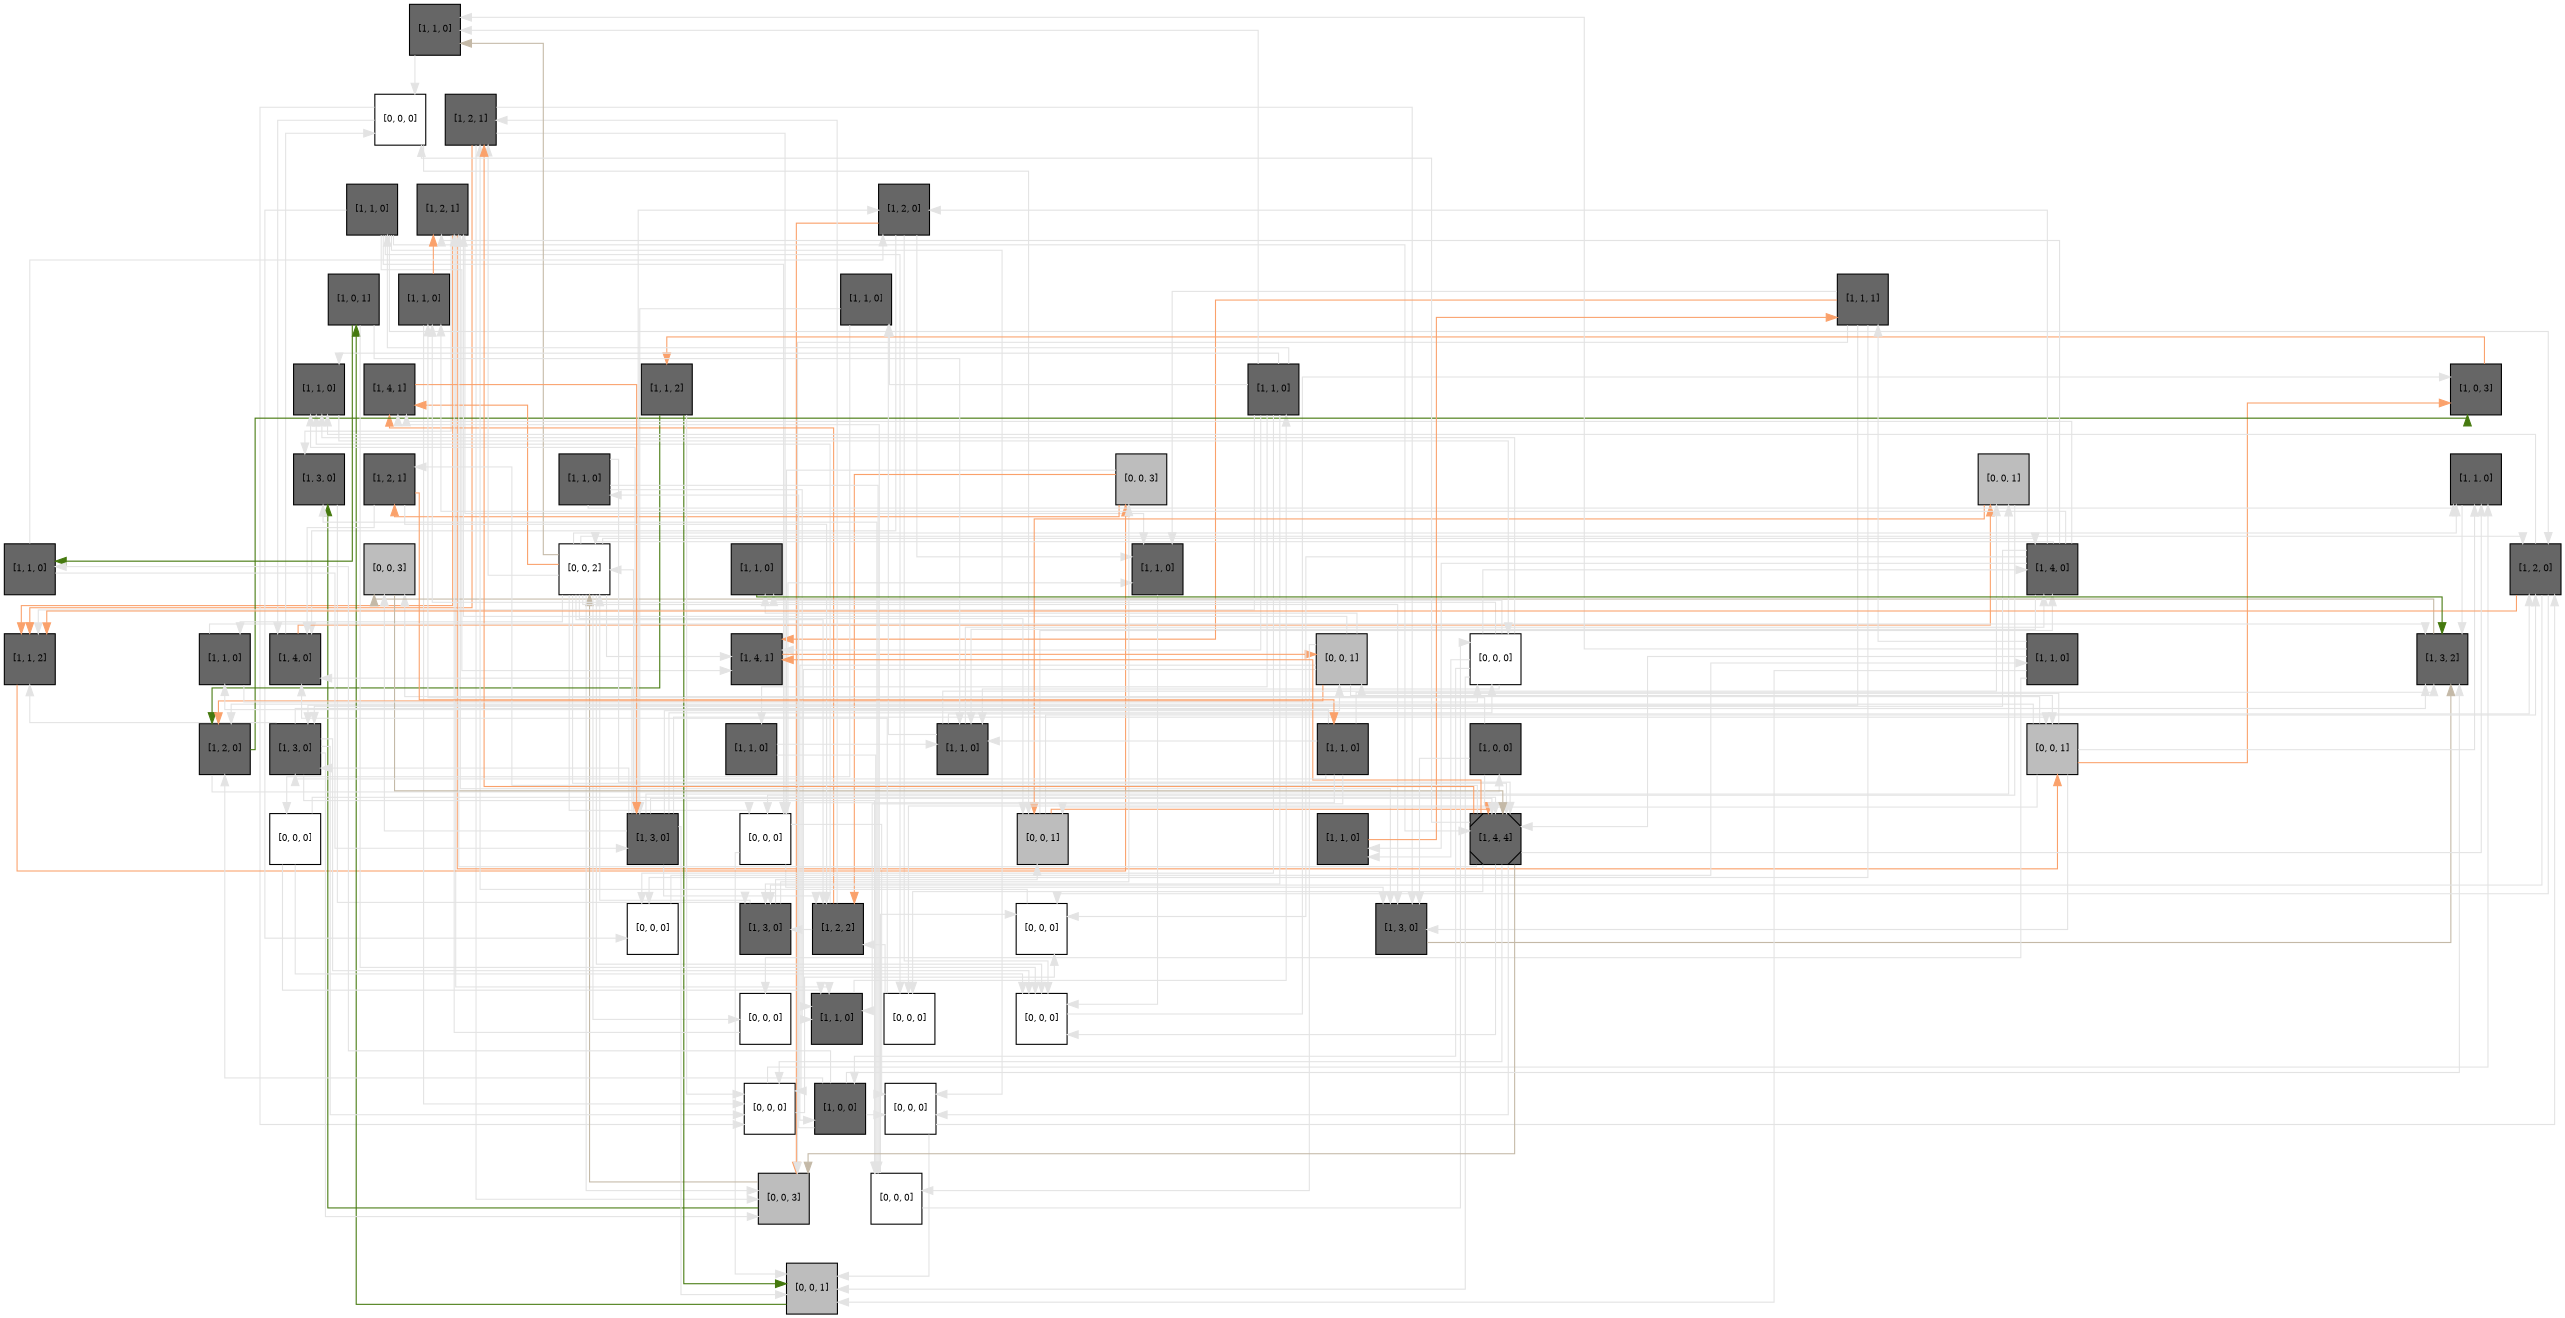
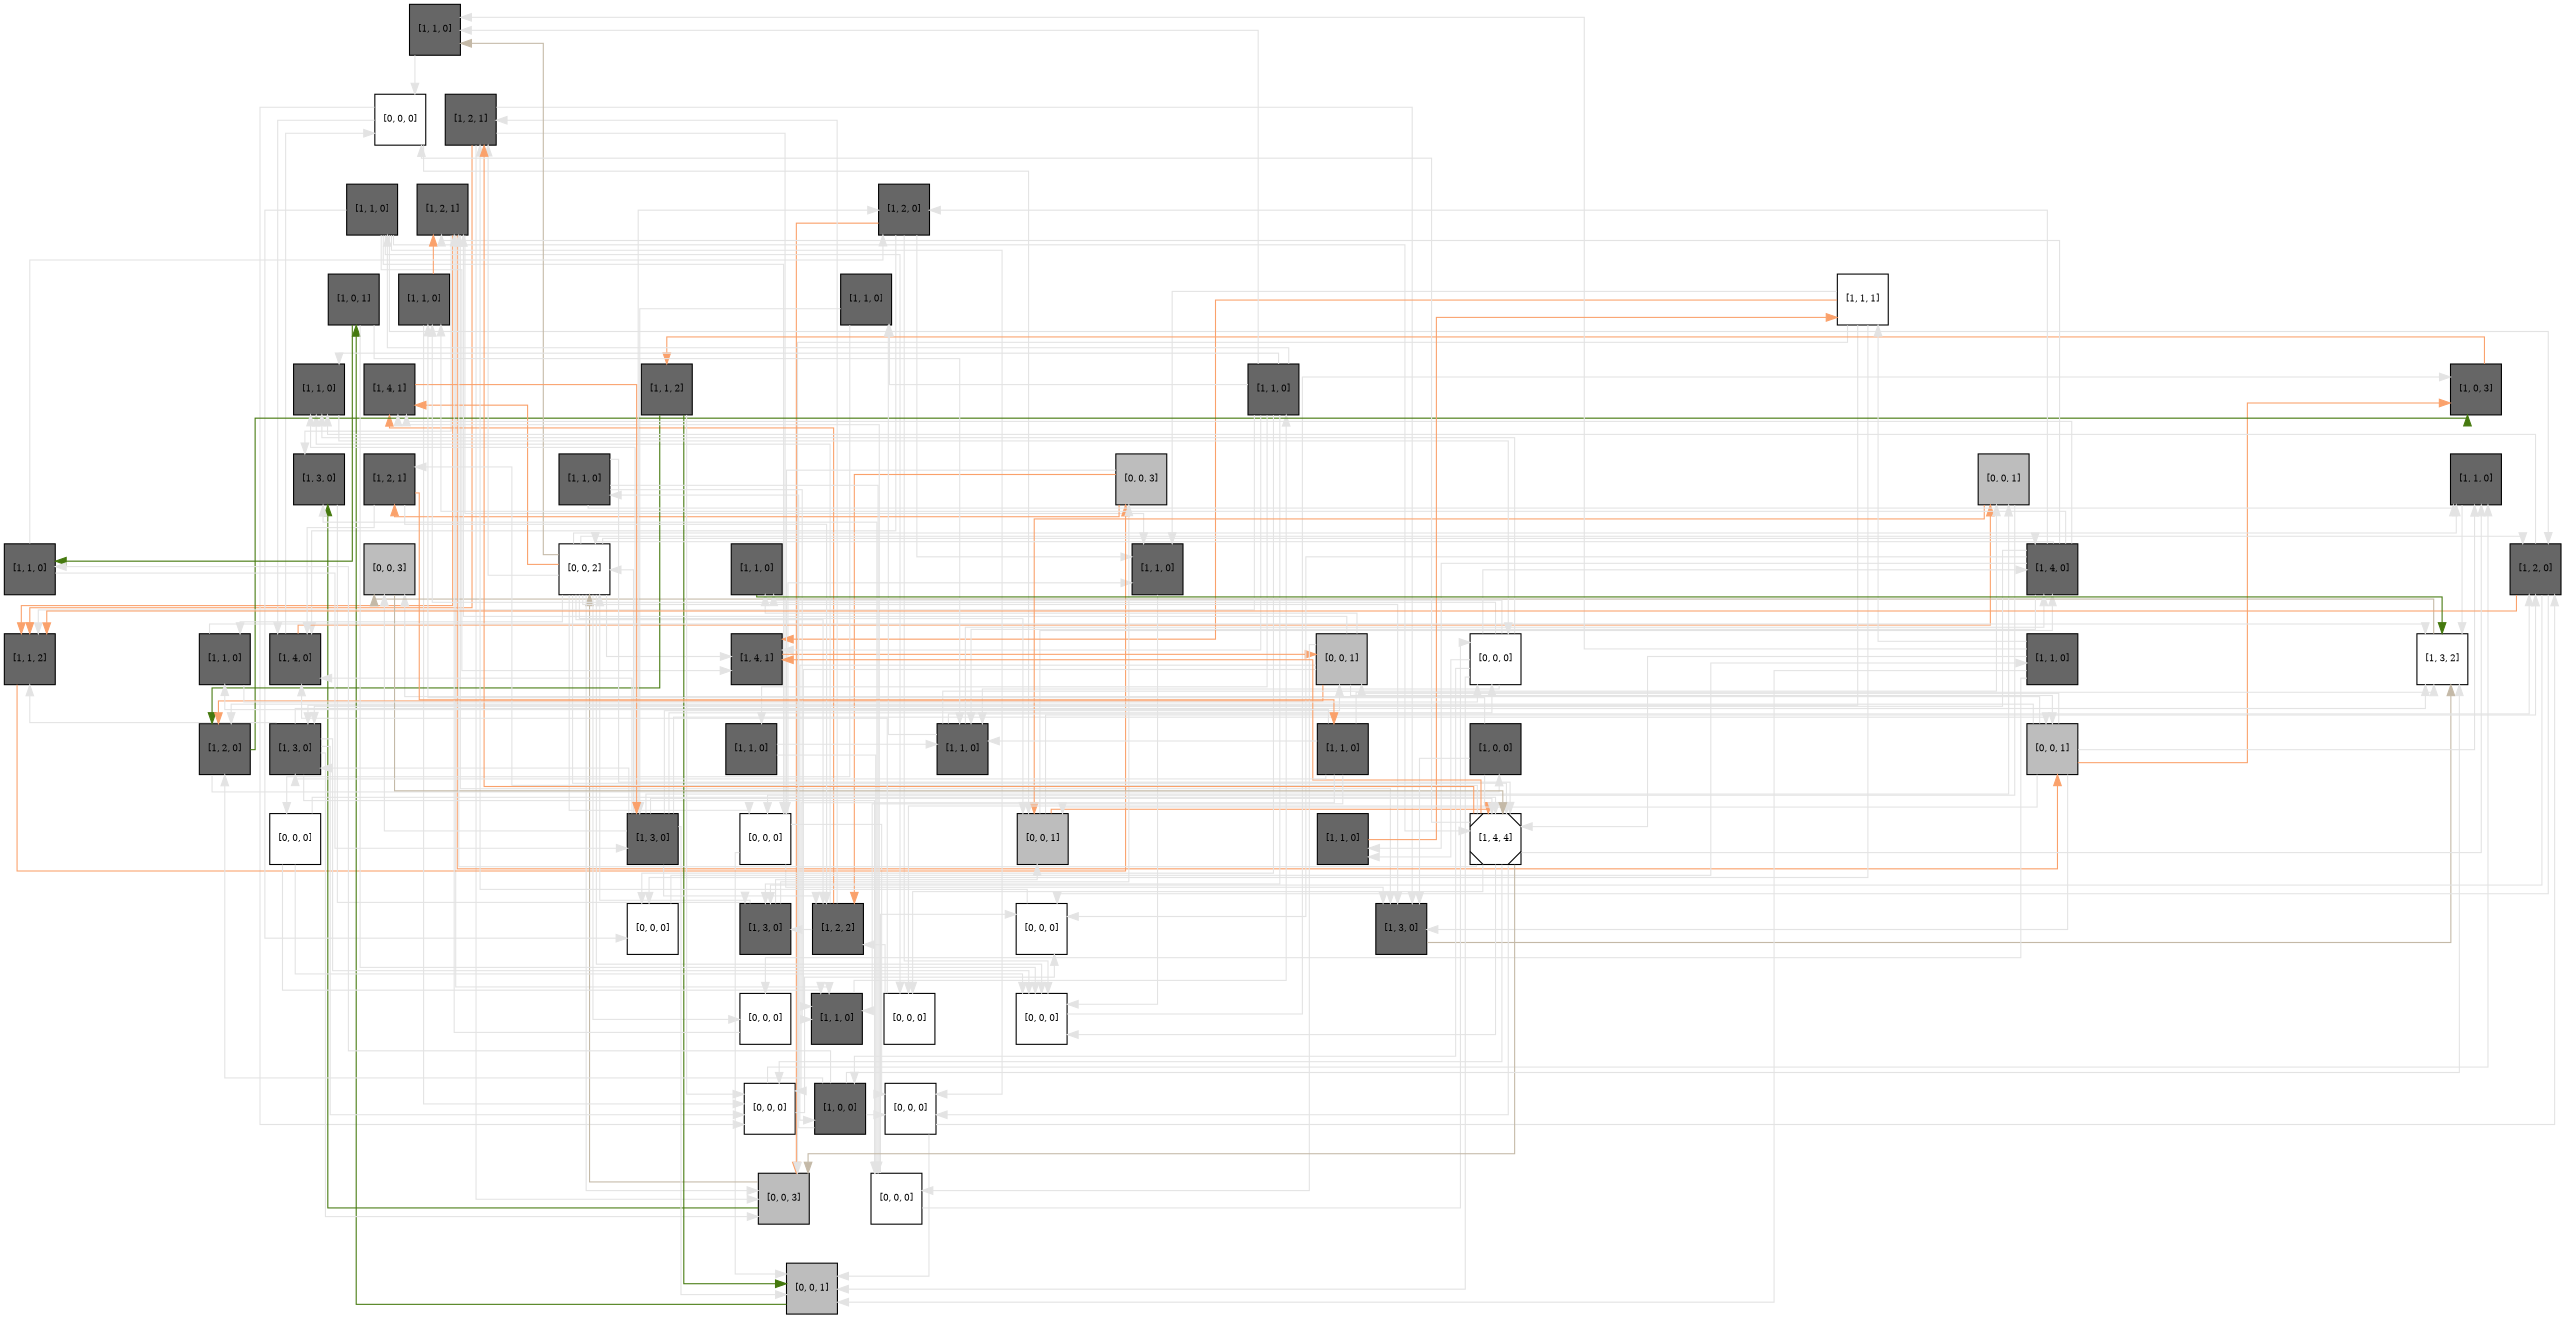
node "[1, 1, 1]": fillcolor #666666 -> #ffffff
node "[1, 3, 2]": fillcolor #666666 -> #ffffff
node "[1, 4, 4]": fillcolor #666666 -> #ffffff
